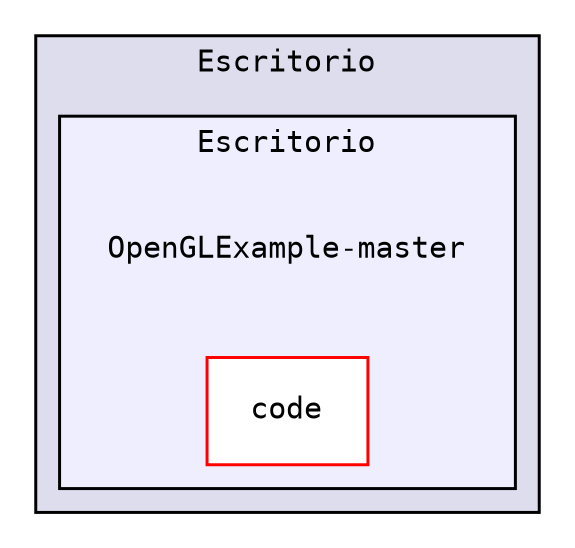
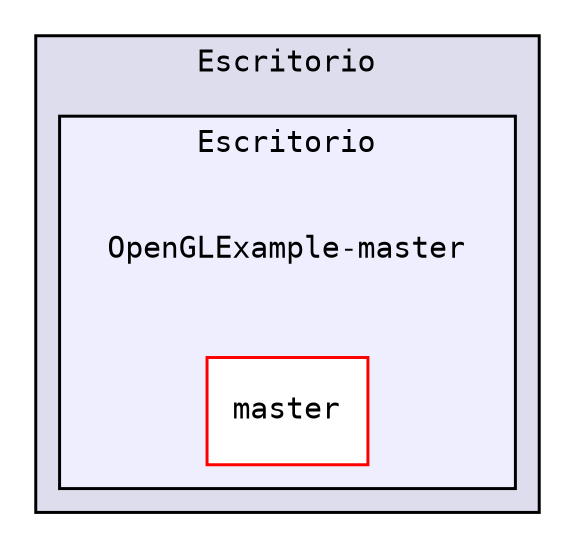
node "code": label "code" -> "master"
